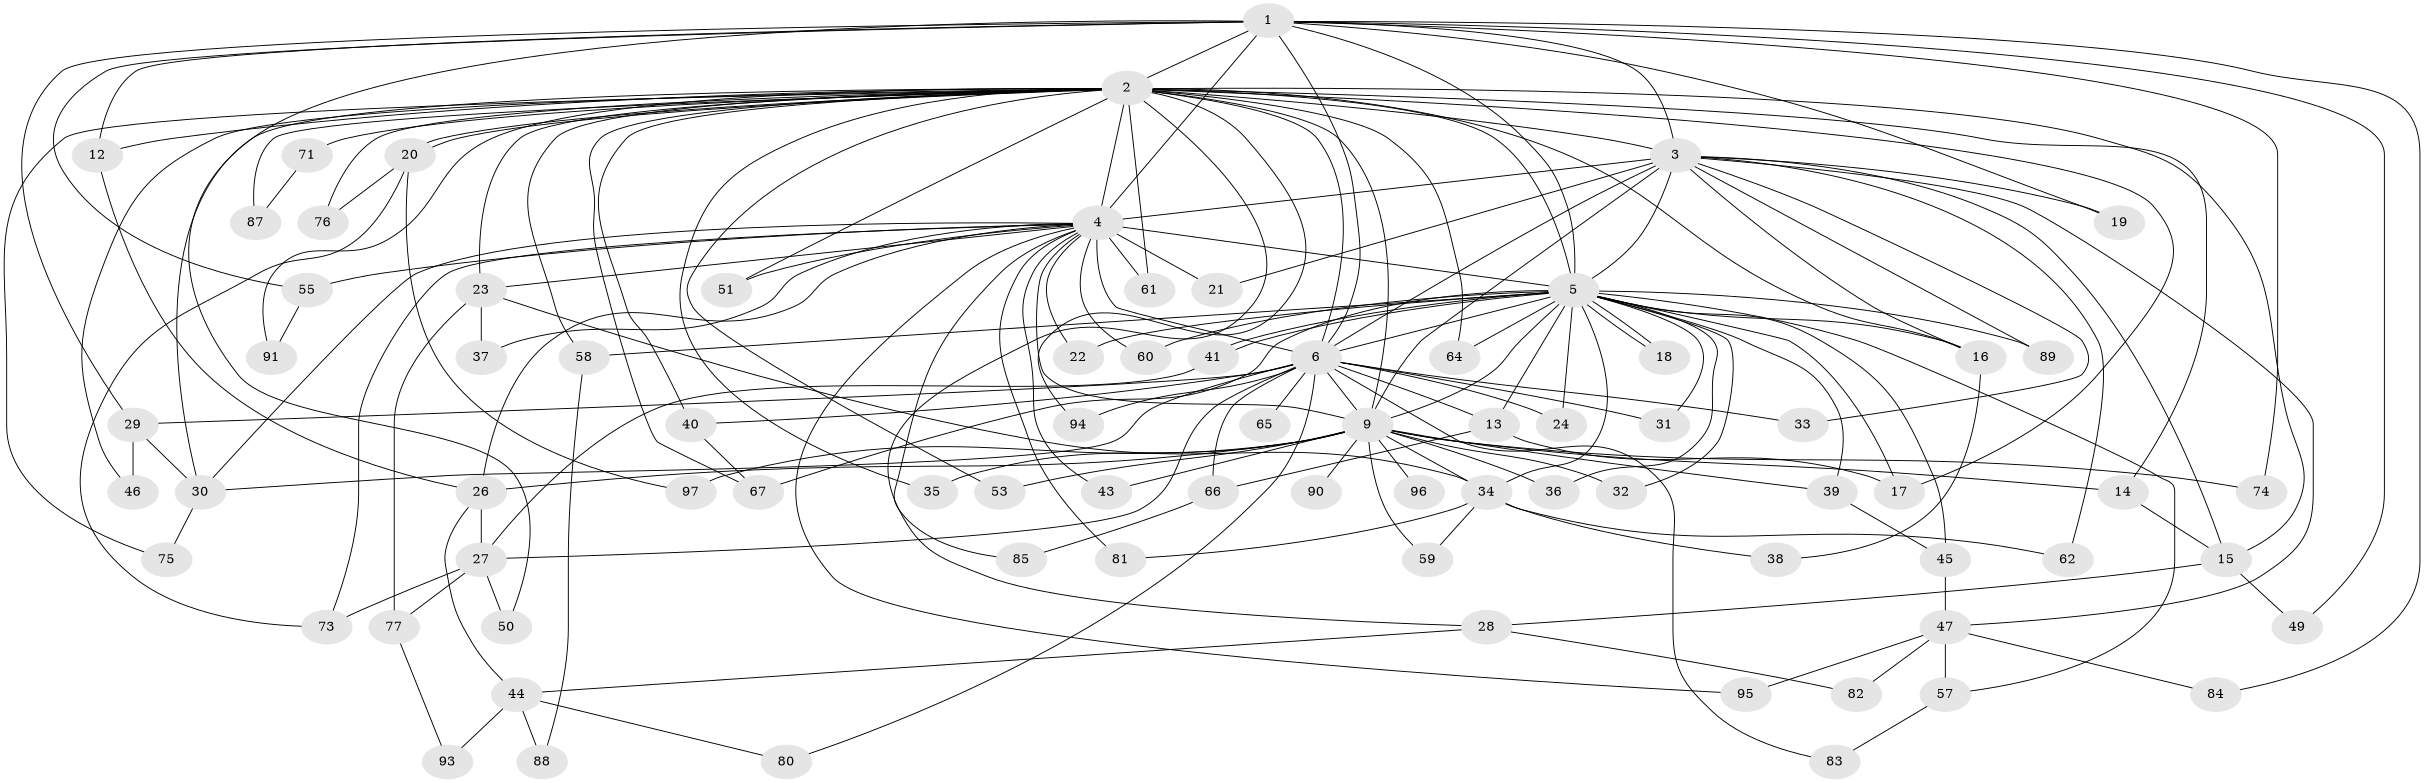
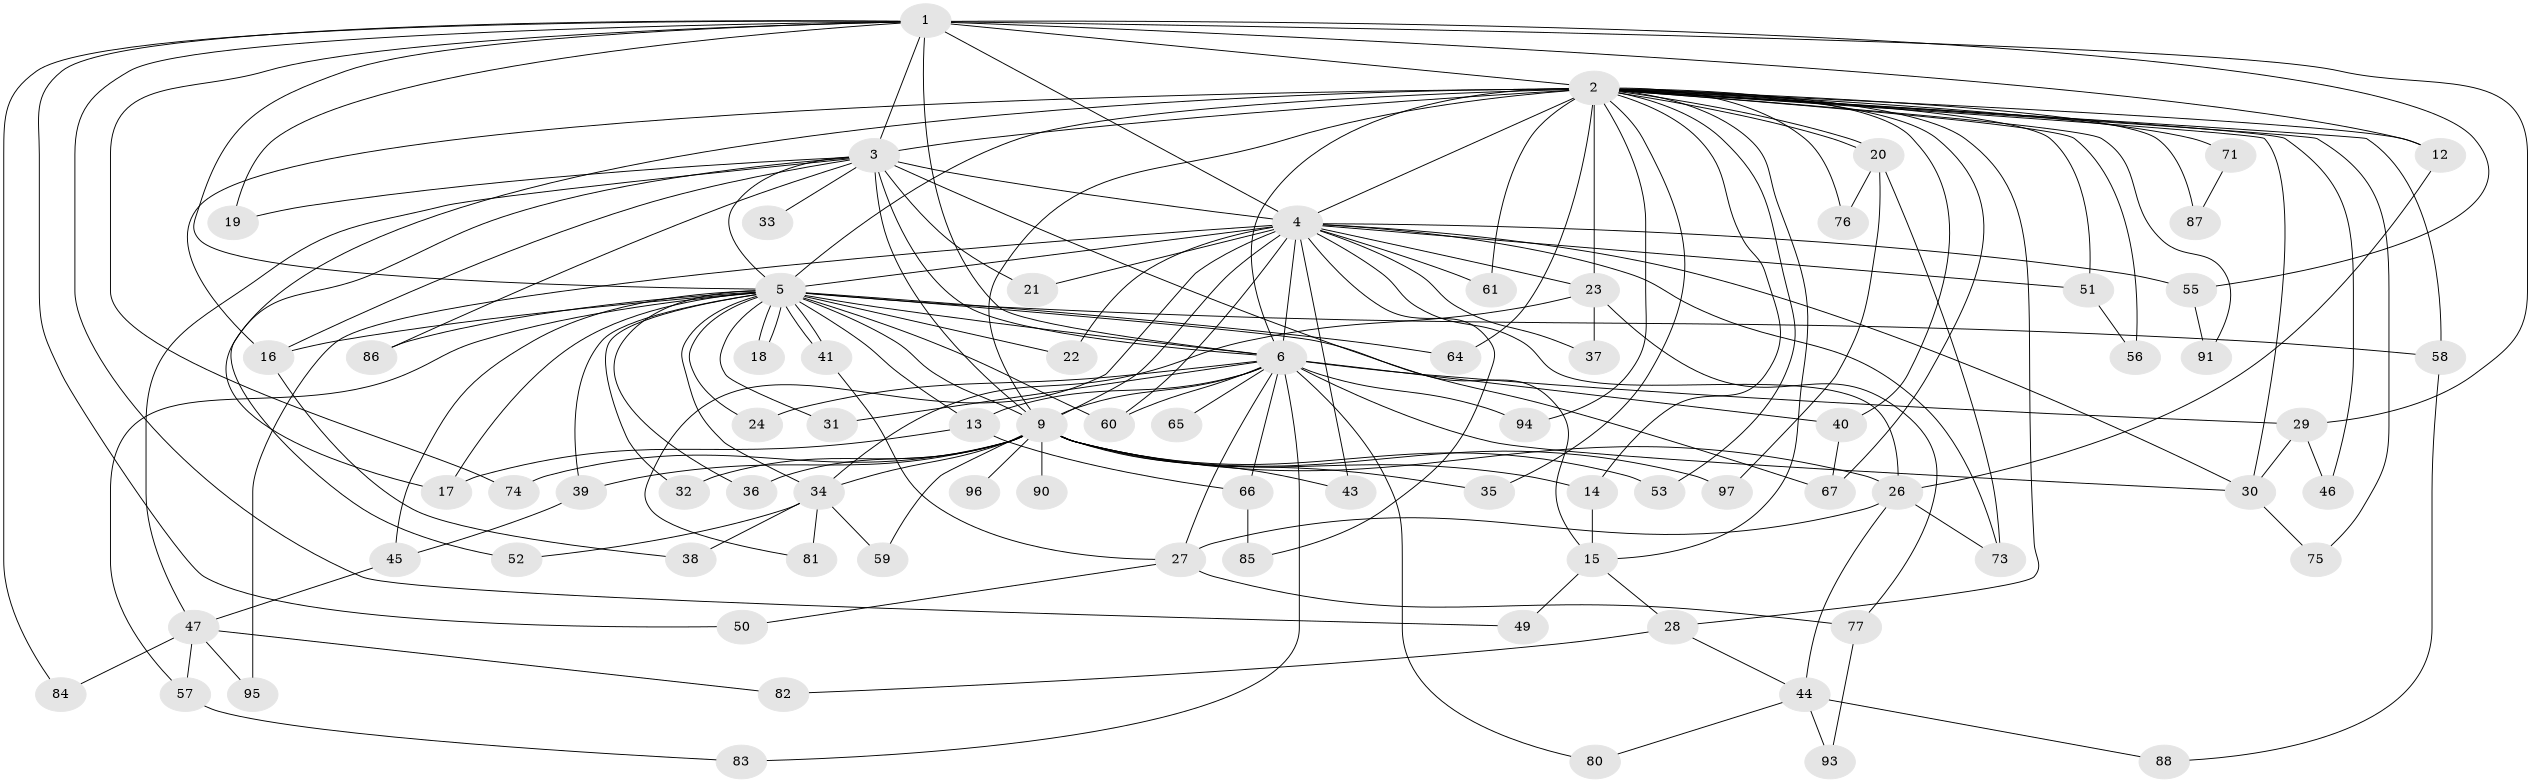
node "89": label "89" -> "86"
node "56": added
edge "6" -- "33": now "6" -- "60"
node "62": label "62" -> "52"
edge "27" -- "73": now "26" -- "73"
